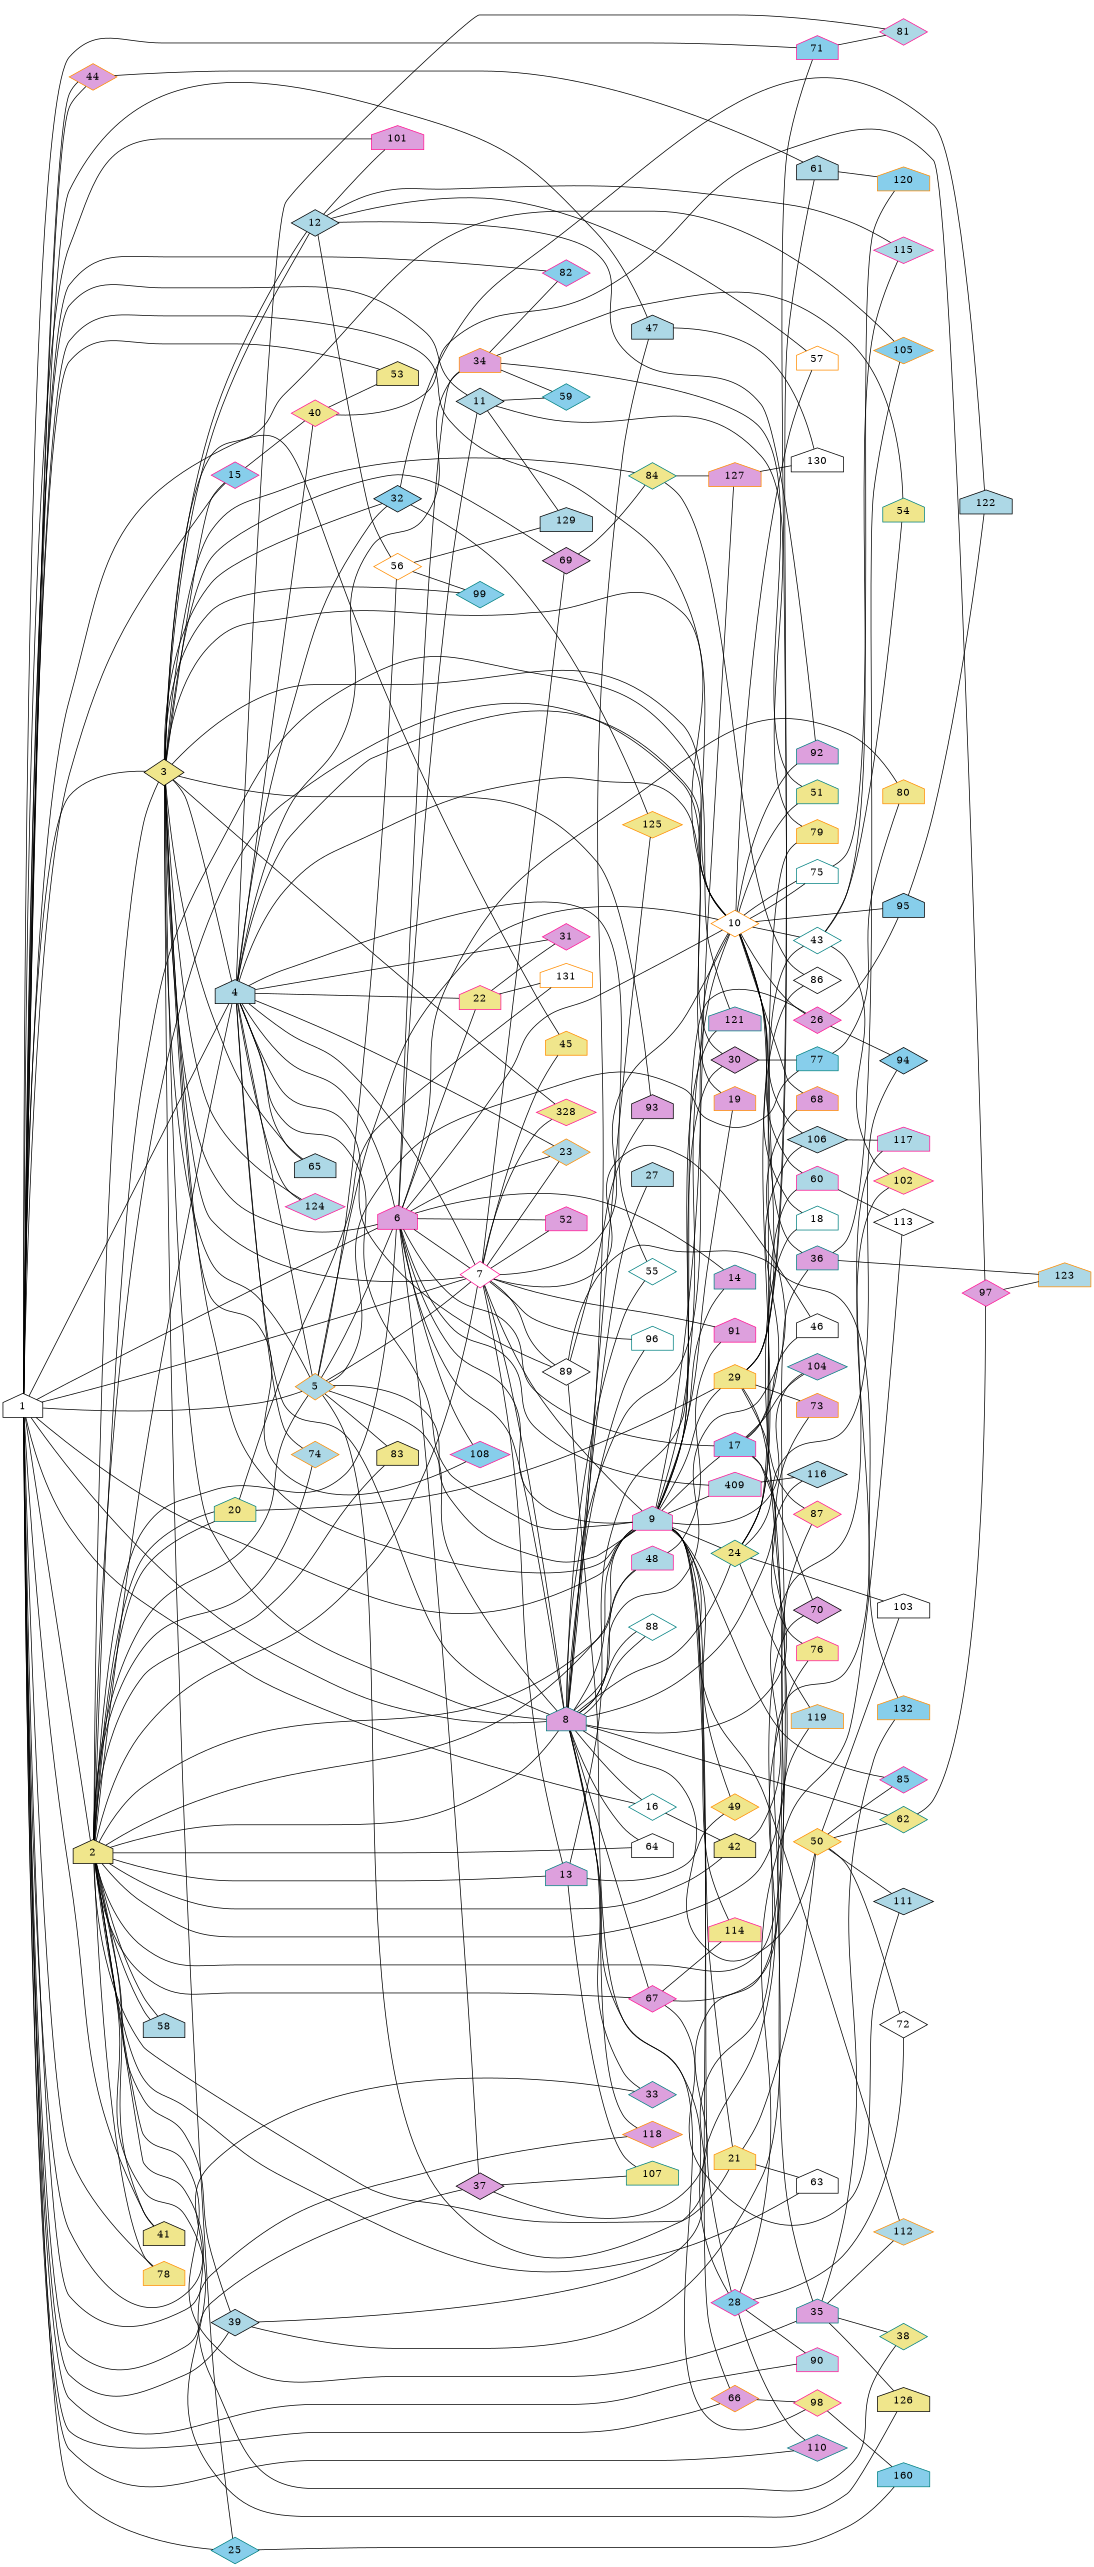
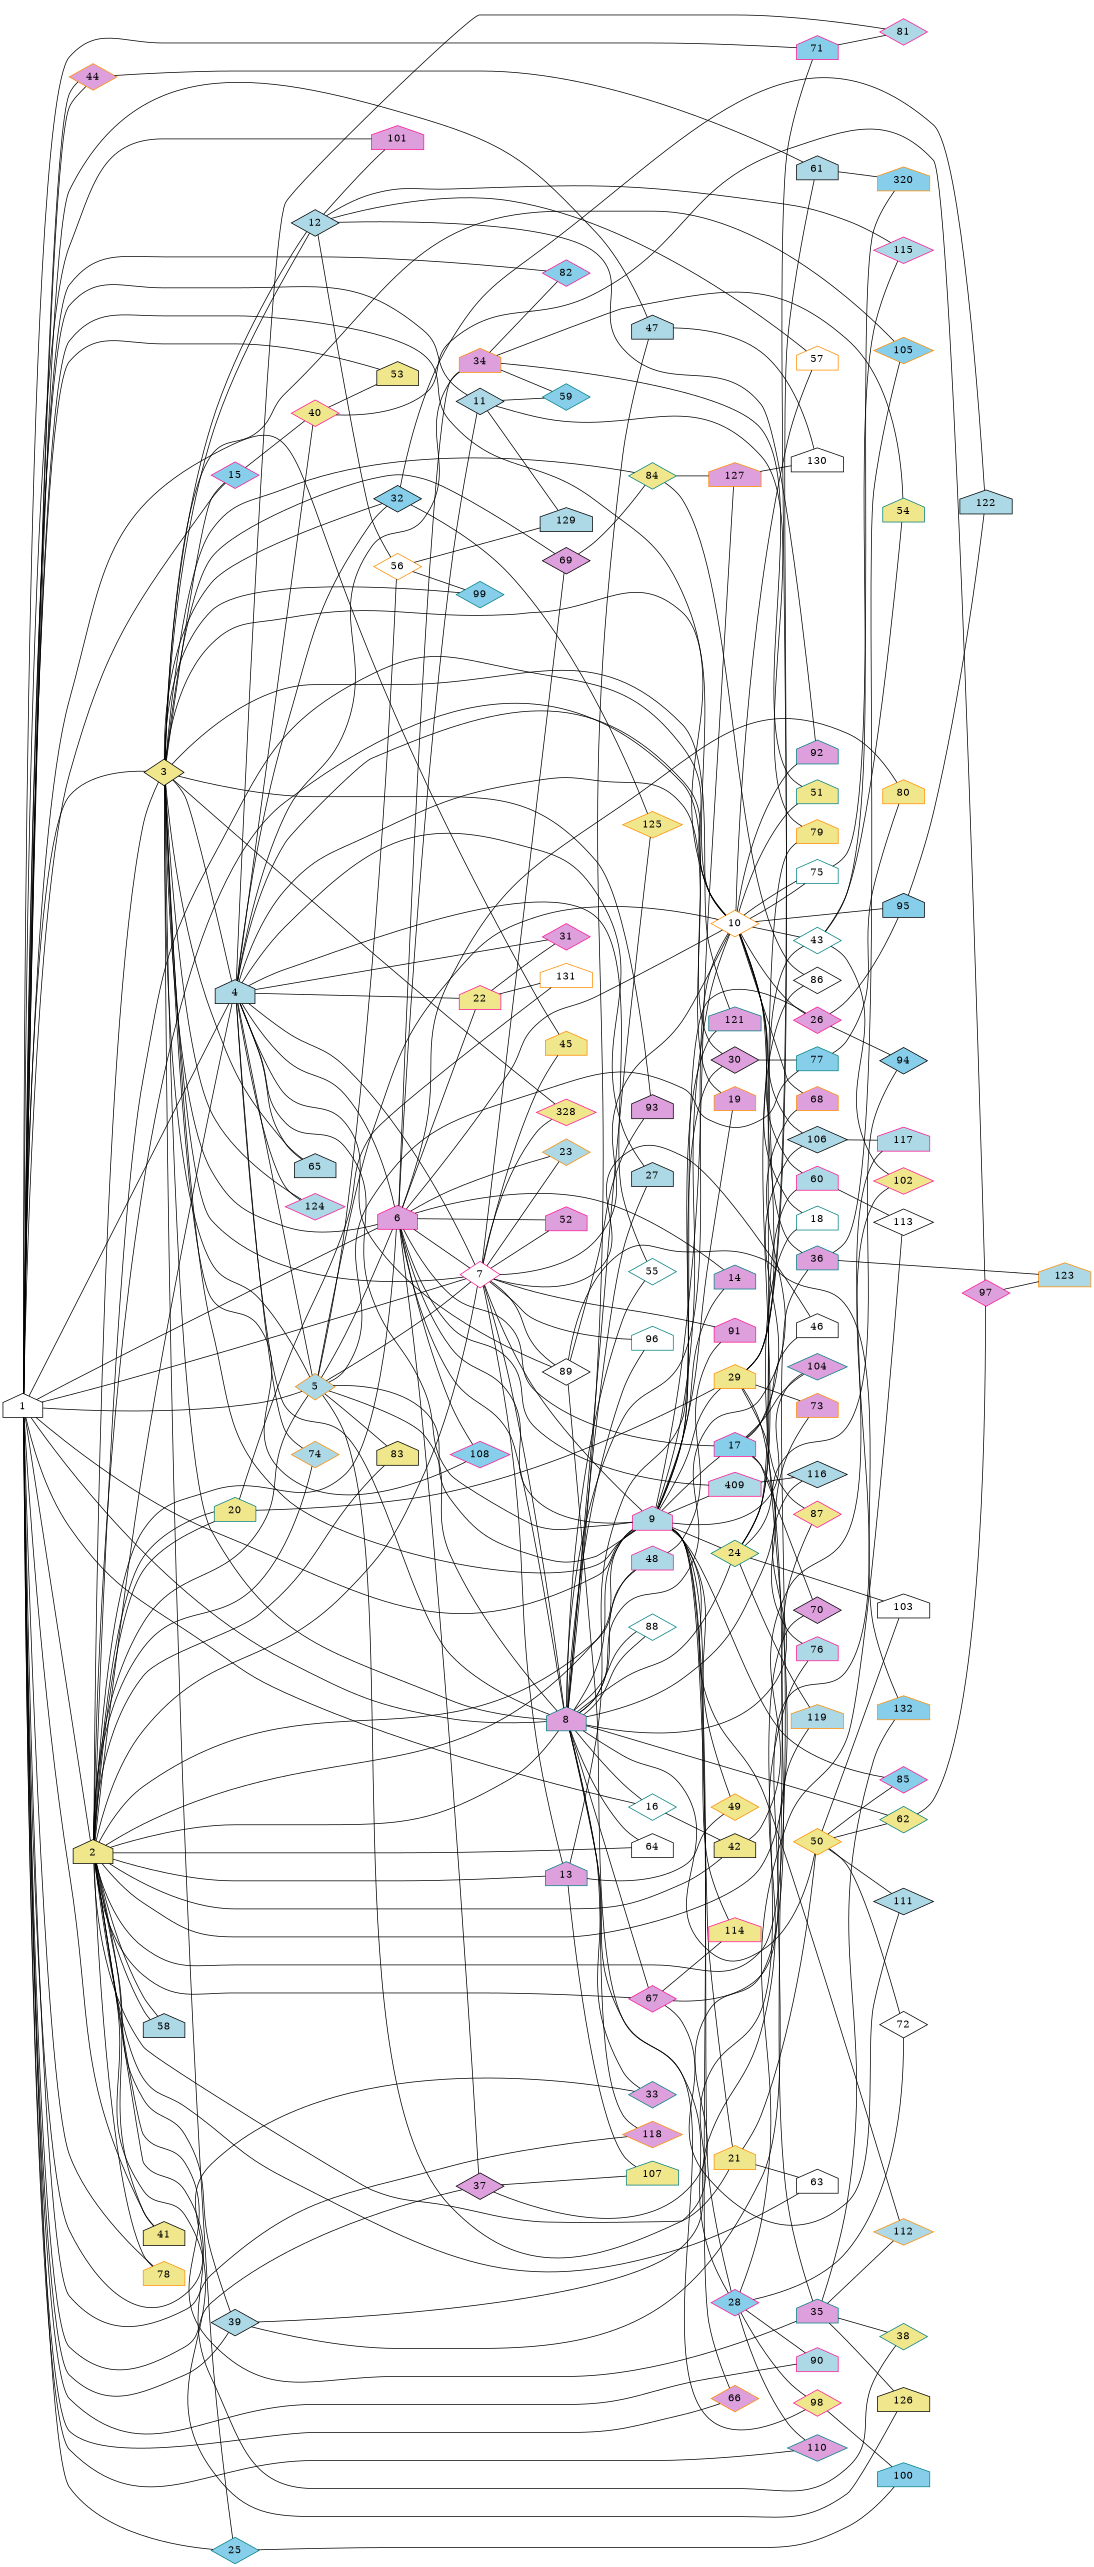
node "120": label "120" -> "320"
edge "4" -- "23": now "4" -- "27"
node "76": fillcolor khaki -> lightblue
edge "66" -- "98": now "28" -- "98"
node "160": label "160" -> "100"
